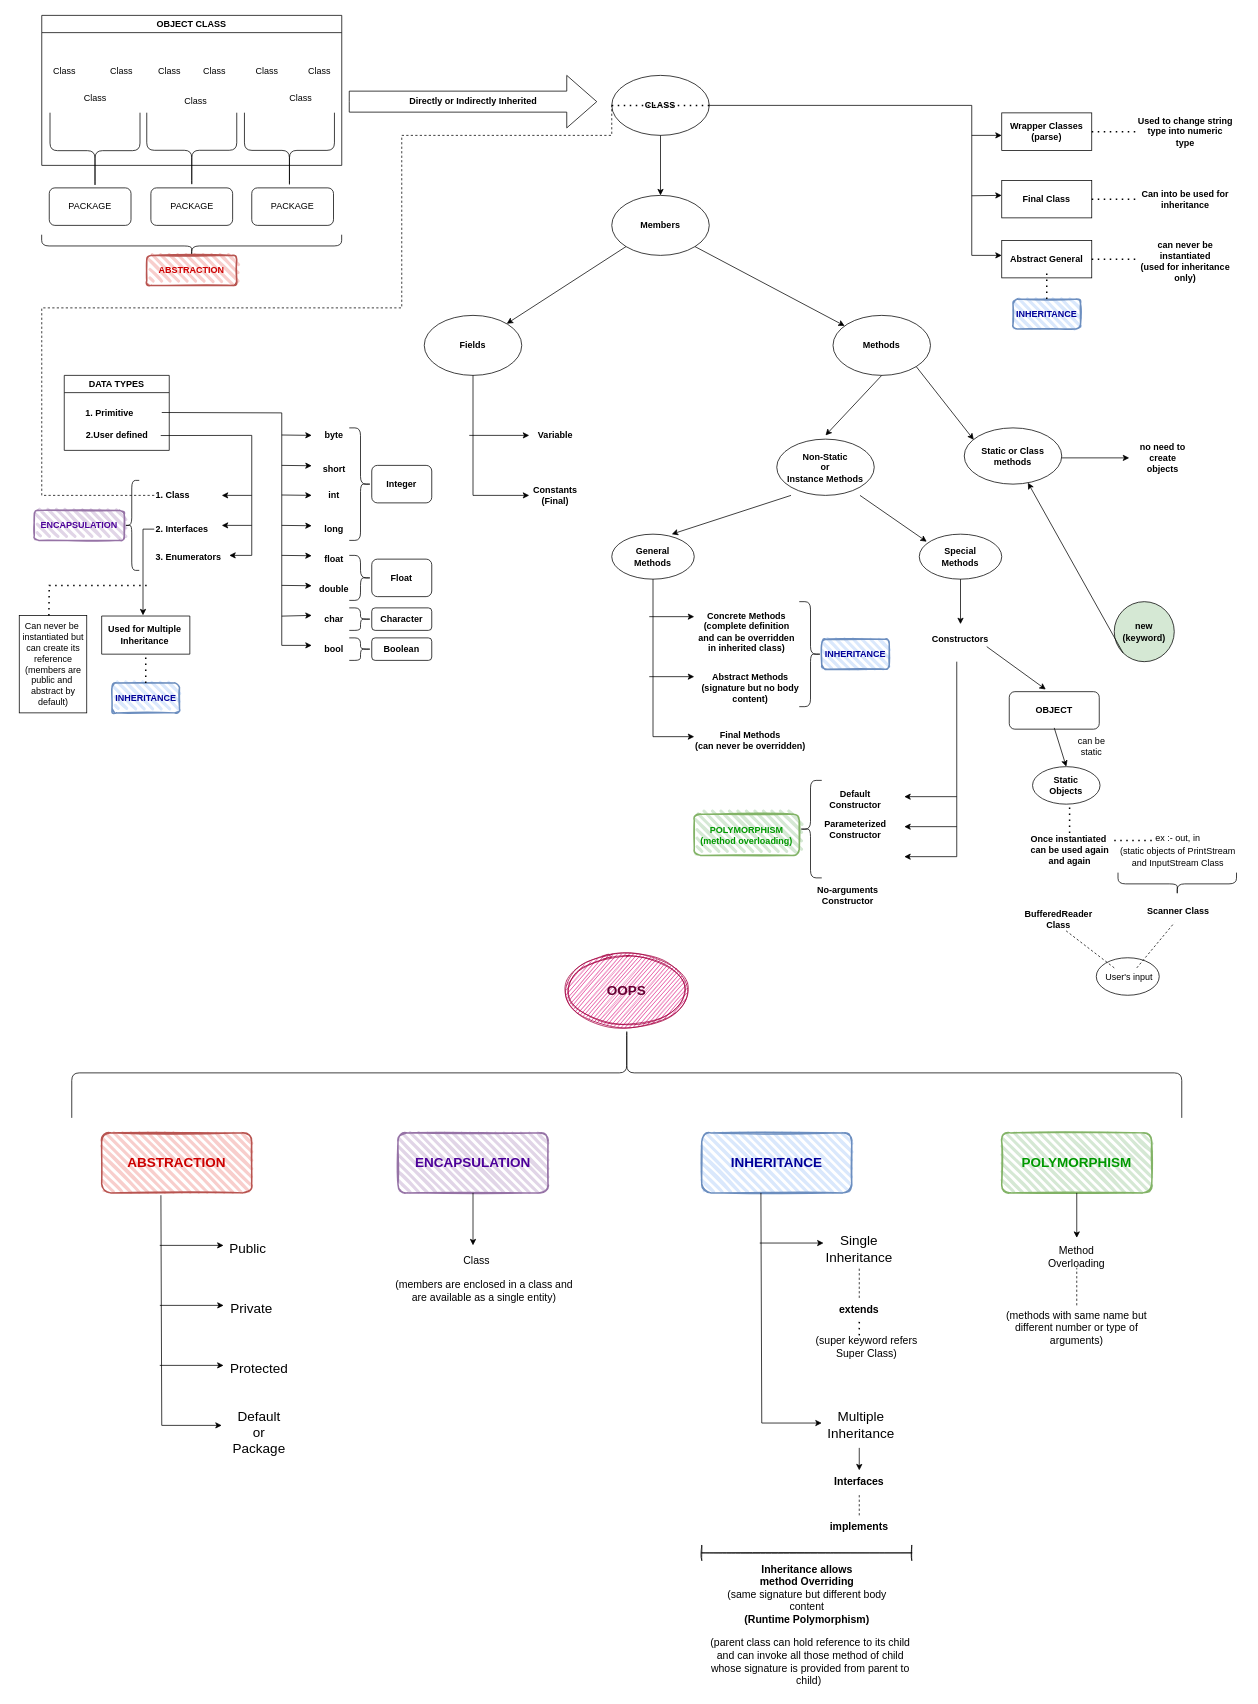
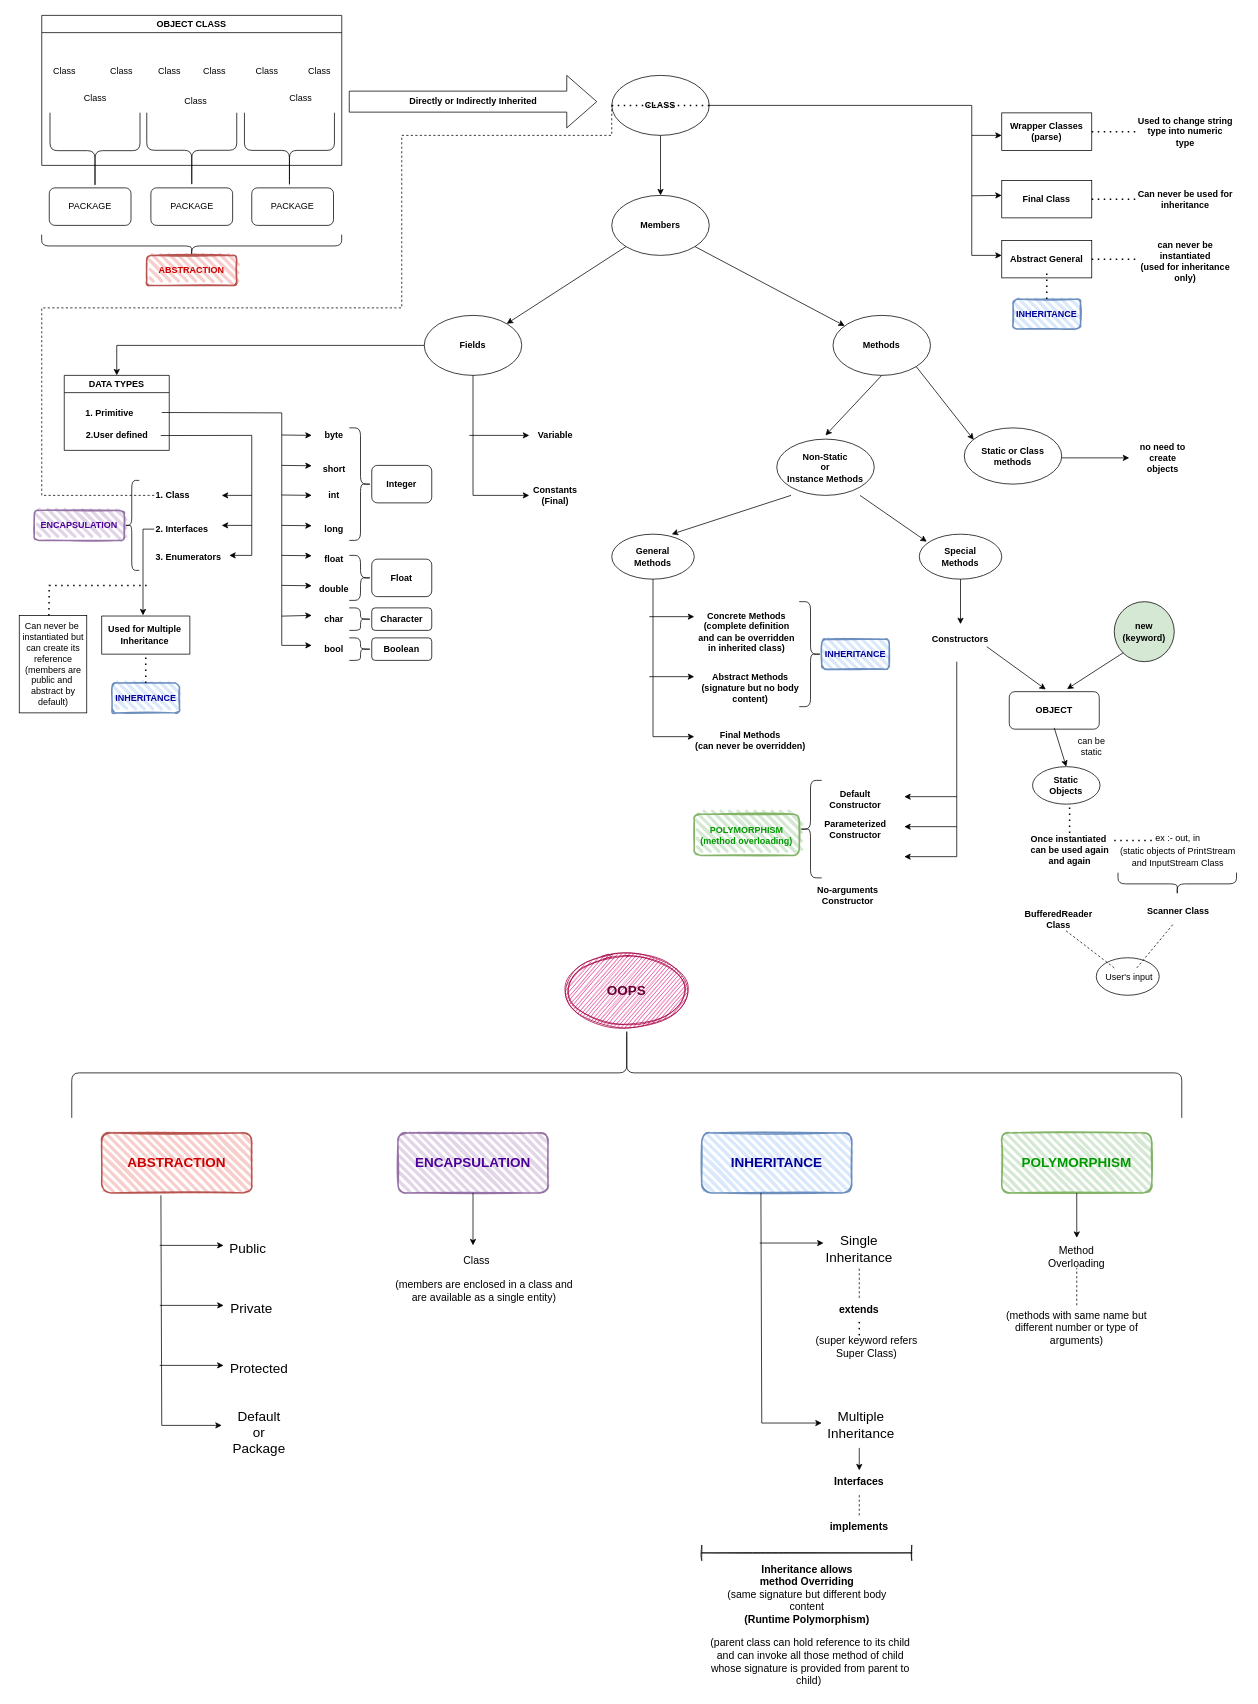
node "Can into be used for inheritance": label "Can into be used for inheritance" -> "Can never be used for inheritance"
edge "Fields" -> "DATA TYPES": added
edge "new (keyword)" -> "Static or Class methods": now "new (keyword)" -> "OBJECT"
